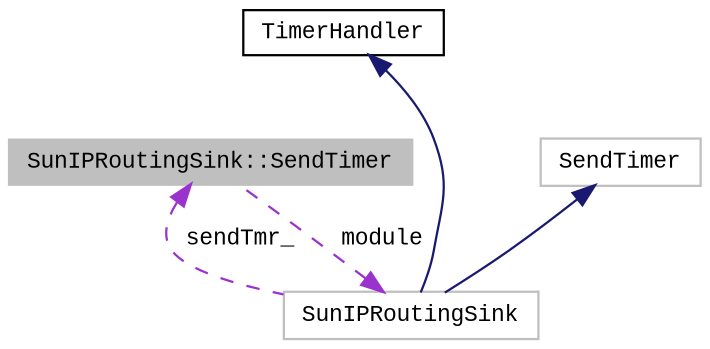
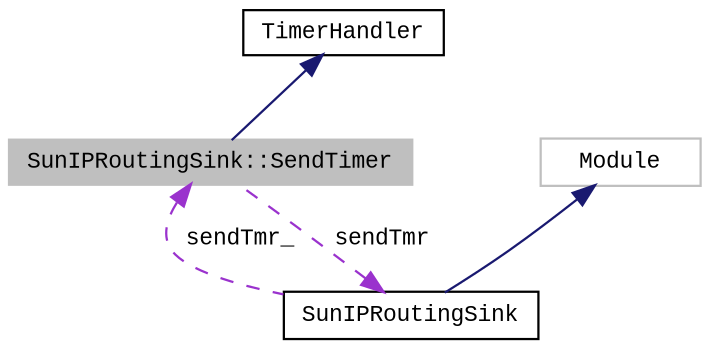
node "SendTimer": label "SendTimer" -> "Module"
edge "SunIPRoutingSink" -> "TimerHandler": now "SunIPRoutingSink::SendTimer" -> "TimerHandler"
edge "SunIPRoutingSink::SendTimer" -> "SunIPRoutingSink": label " module" -> " sendTmr"
node "SunIPRoutingSink": color grey75 -> black
